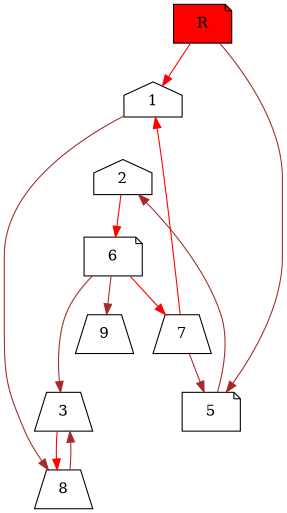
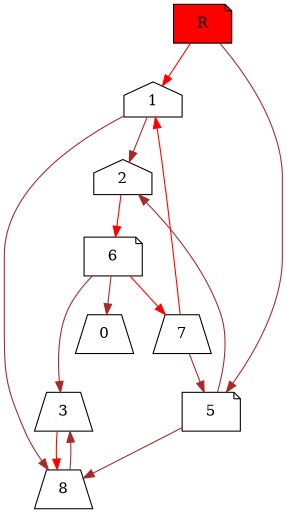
edge "1" -> "2": added
node "9": label "9" -> "0"
edge "5" -> "8": added
